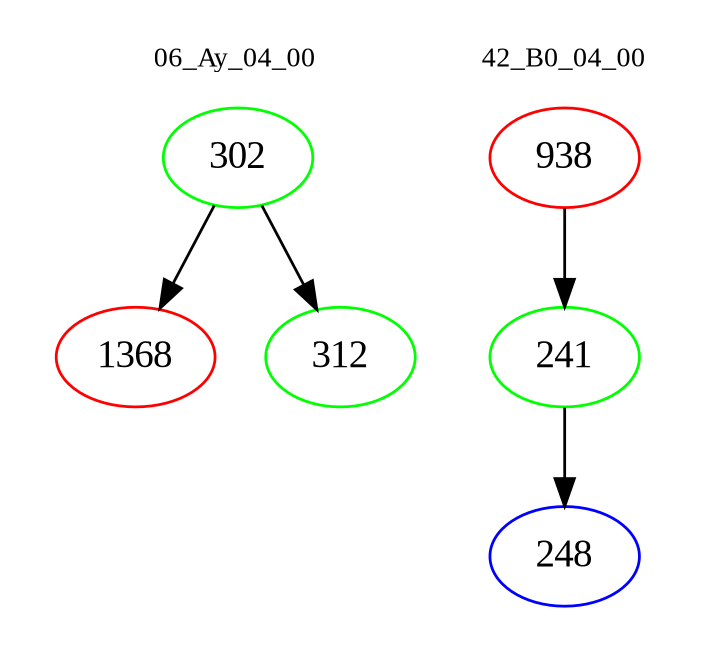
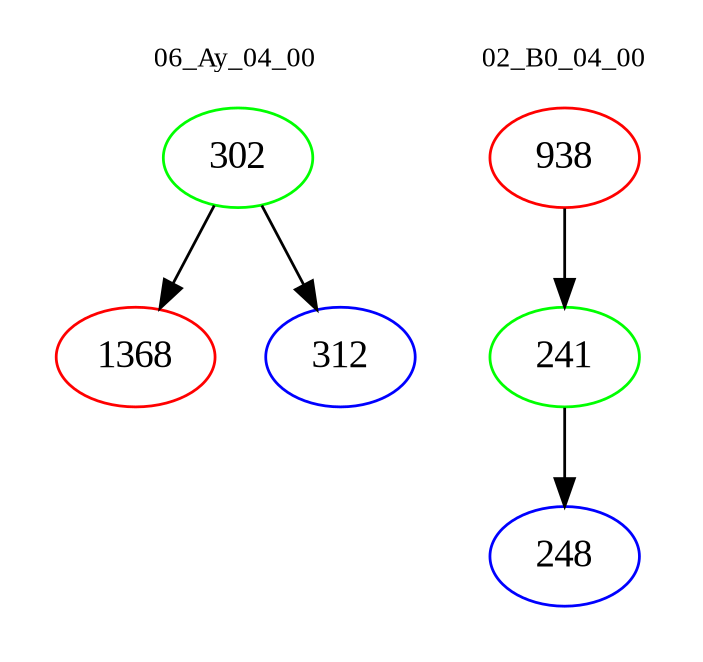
cluster "42_B0_04_00": label "42_B0_04_00" -> "02_B0_04_00"
node "312": color green -> blue
